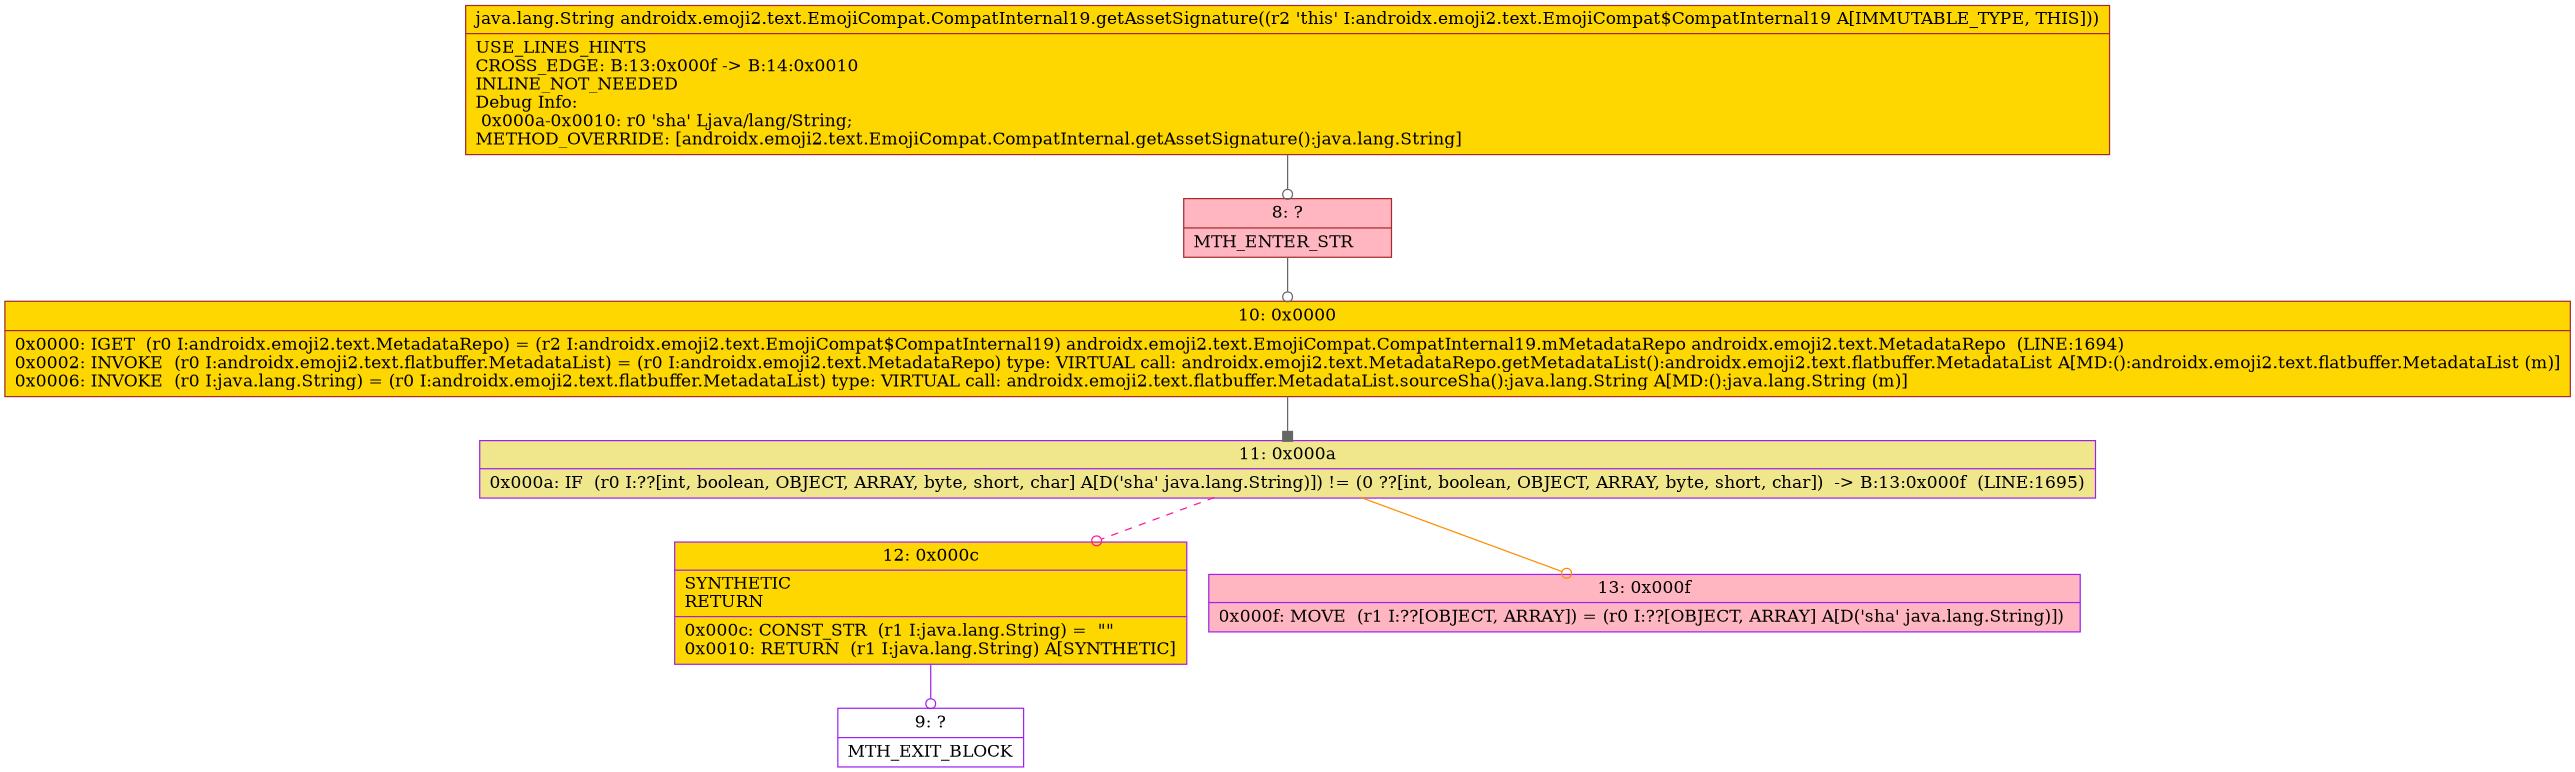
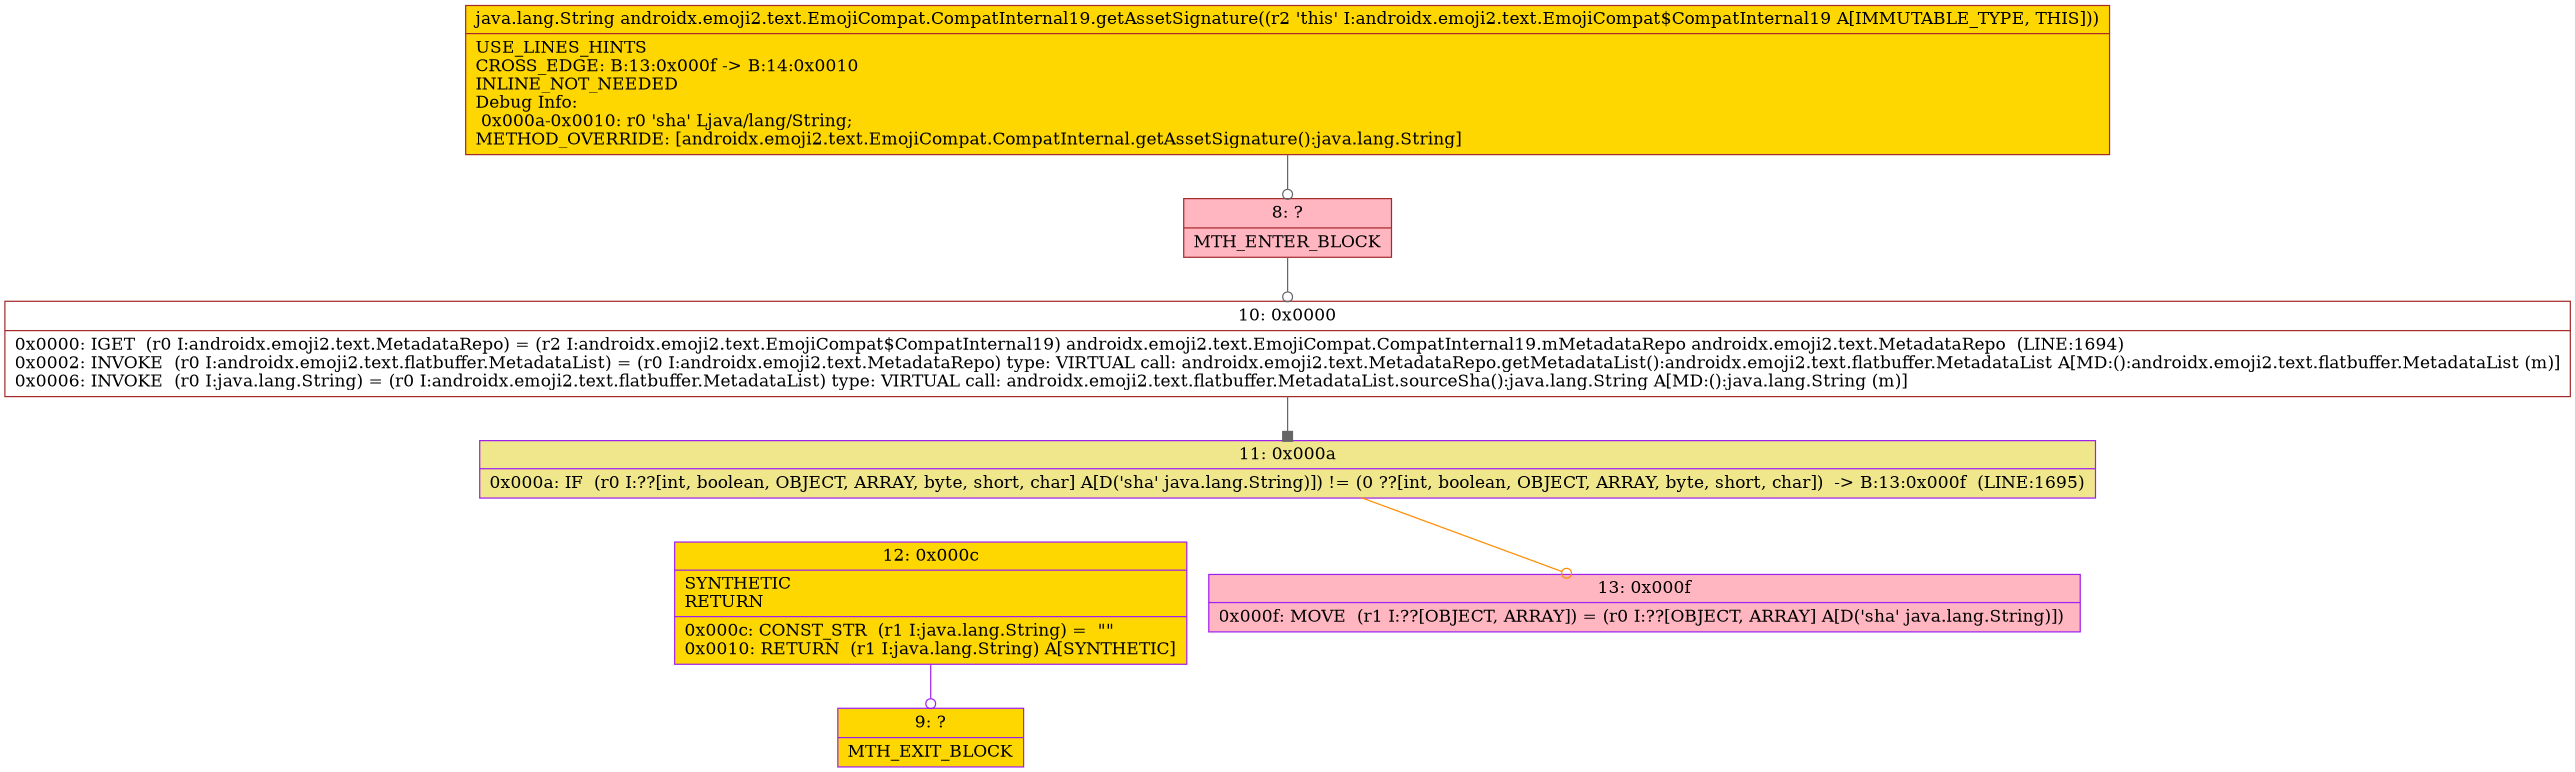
node "8: ?": text "MTH_ENTER_STR" -> "MTH_ENTER_BLOCK"
node "10: 0x0000": fillcolor gold -> white
edge "11: 0x000a" -> "12: 0x000c": removed
node "9: ?": fillcolor white -> gold
